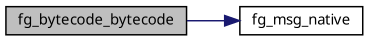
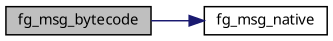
node "fg_bytecode_bytecode": label "fg_bytecode_bytecode" -> "fg_msg_bytecode"
